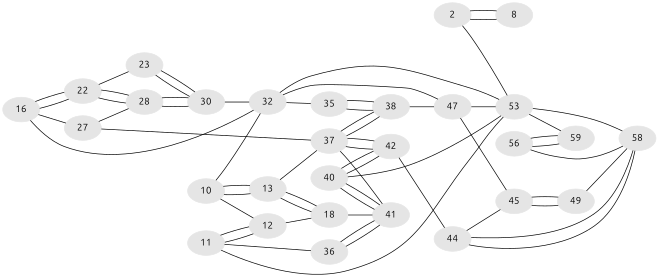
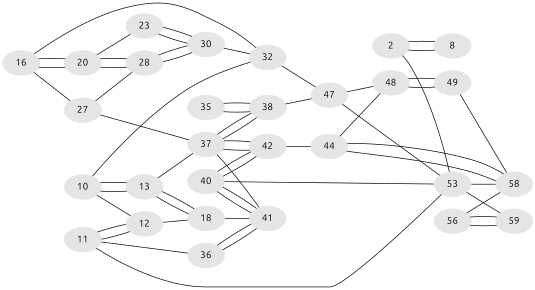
edge "32" -- "53": removed
node "22": label "22" -> "20"
edge "32" -- "35": removed
node "45": label "45" -> "48"
